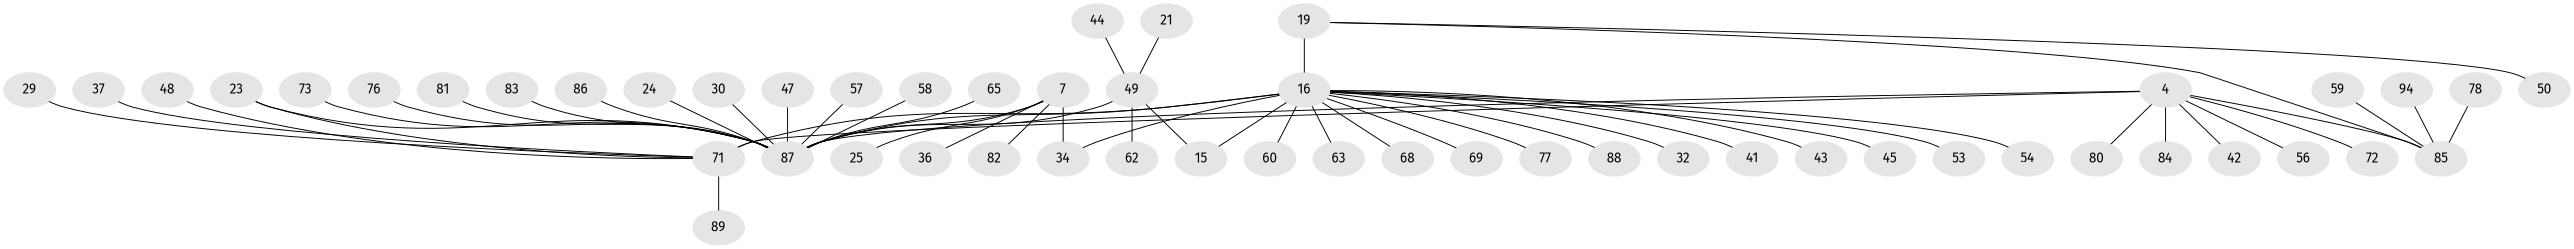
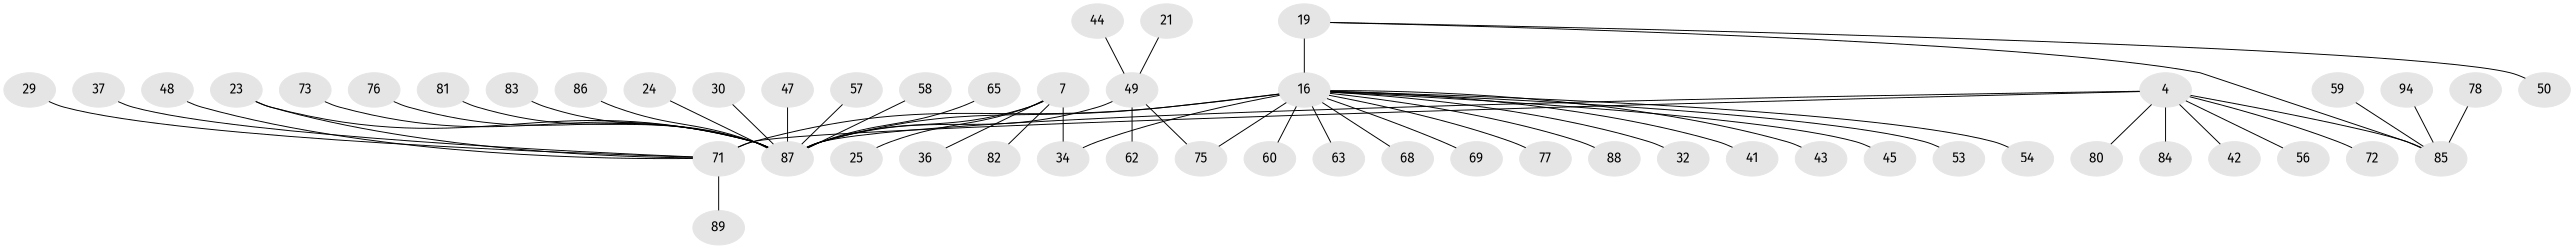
node "15": label "15" -> "75"
